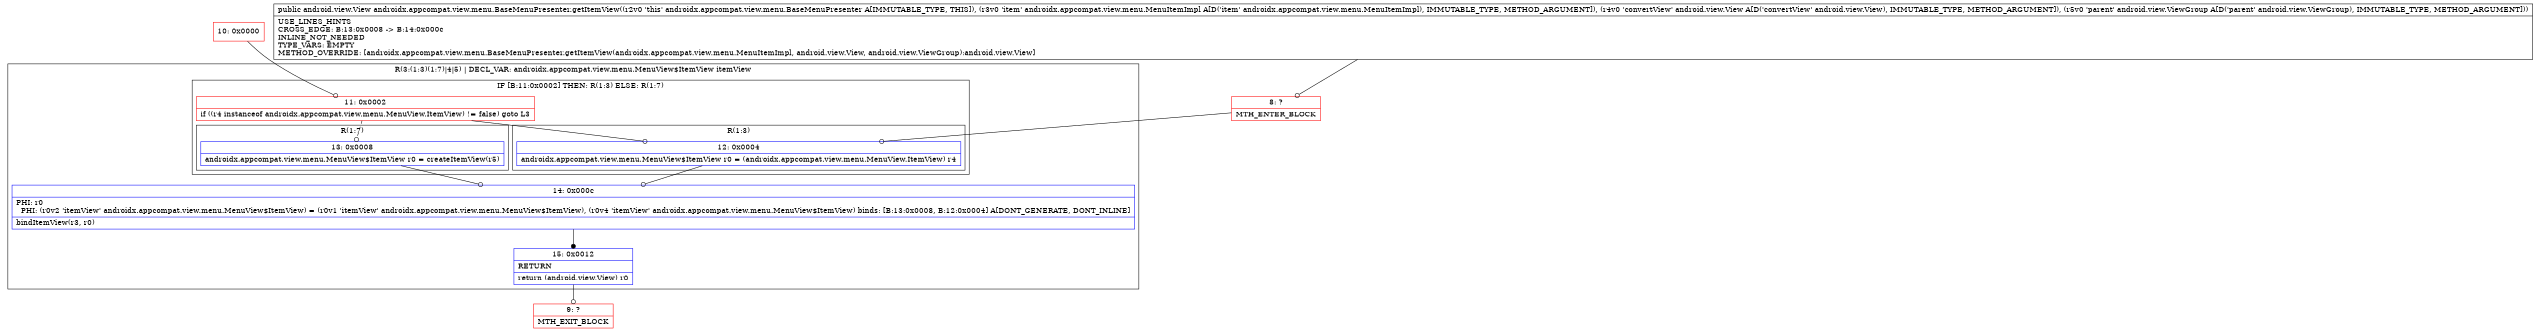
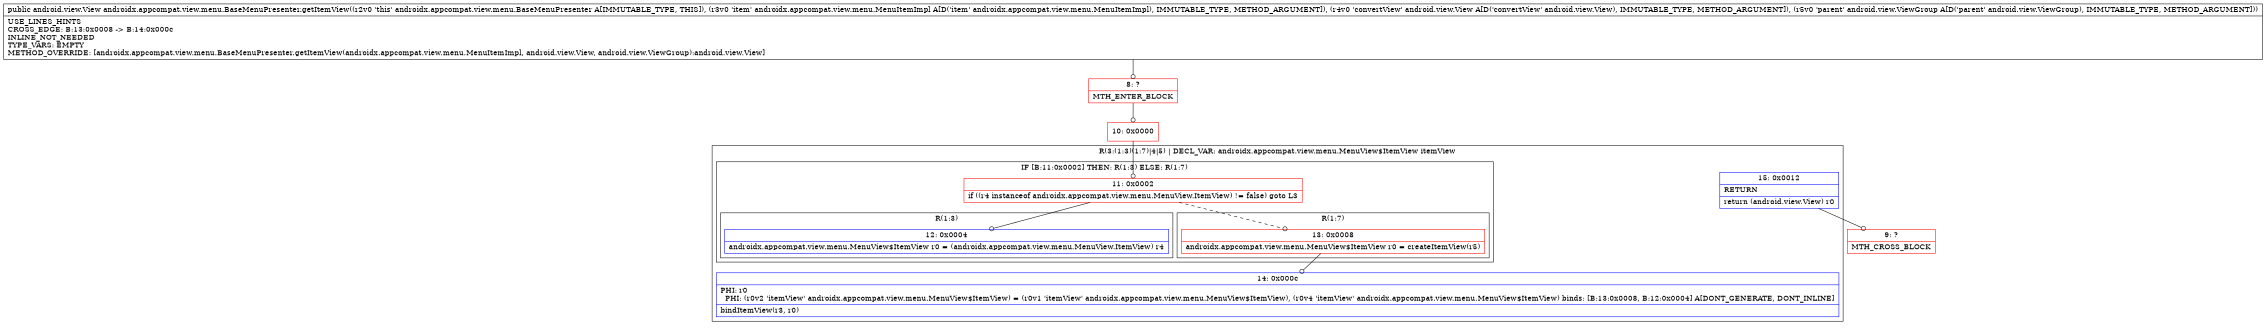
edge "8: ?" -> "12: 0x0004": now "8: ?" -> "10: 0x0000"
node "13: 0x0008": color blue -> red
edge "12: 0x0004" -> "14: 0x000c": removed
edge "14: 0x000c" -> "15: 0x0012": removed
node "9: ?": text "MTH_EXIT_BLOCK" -> "MTH_CROSS_BLOCK"
